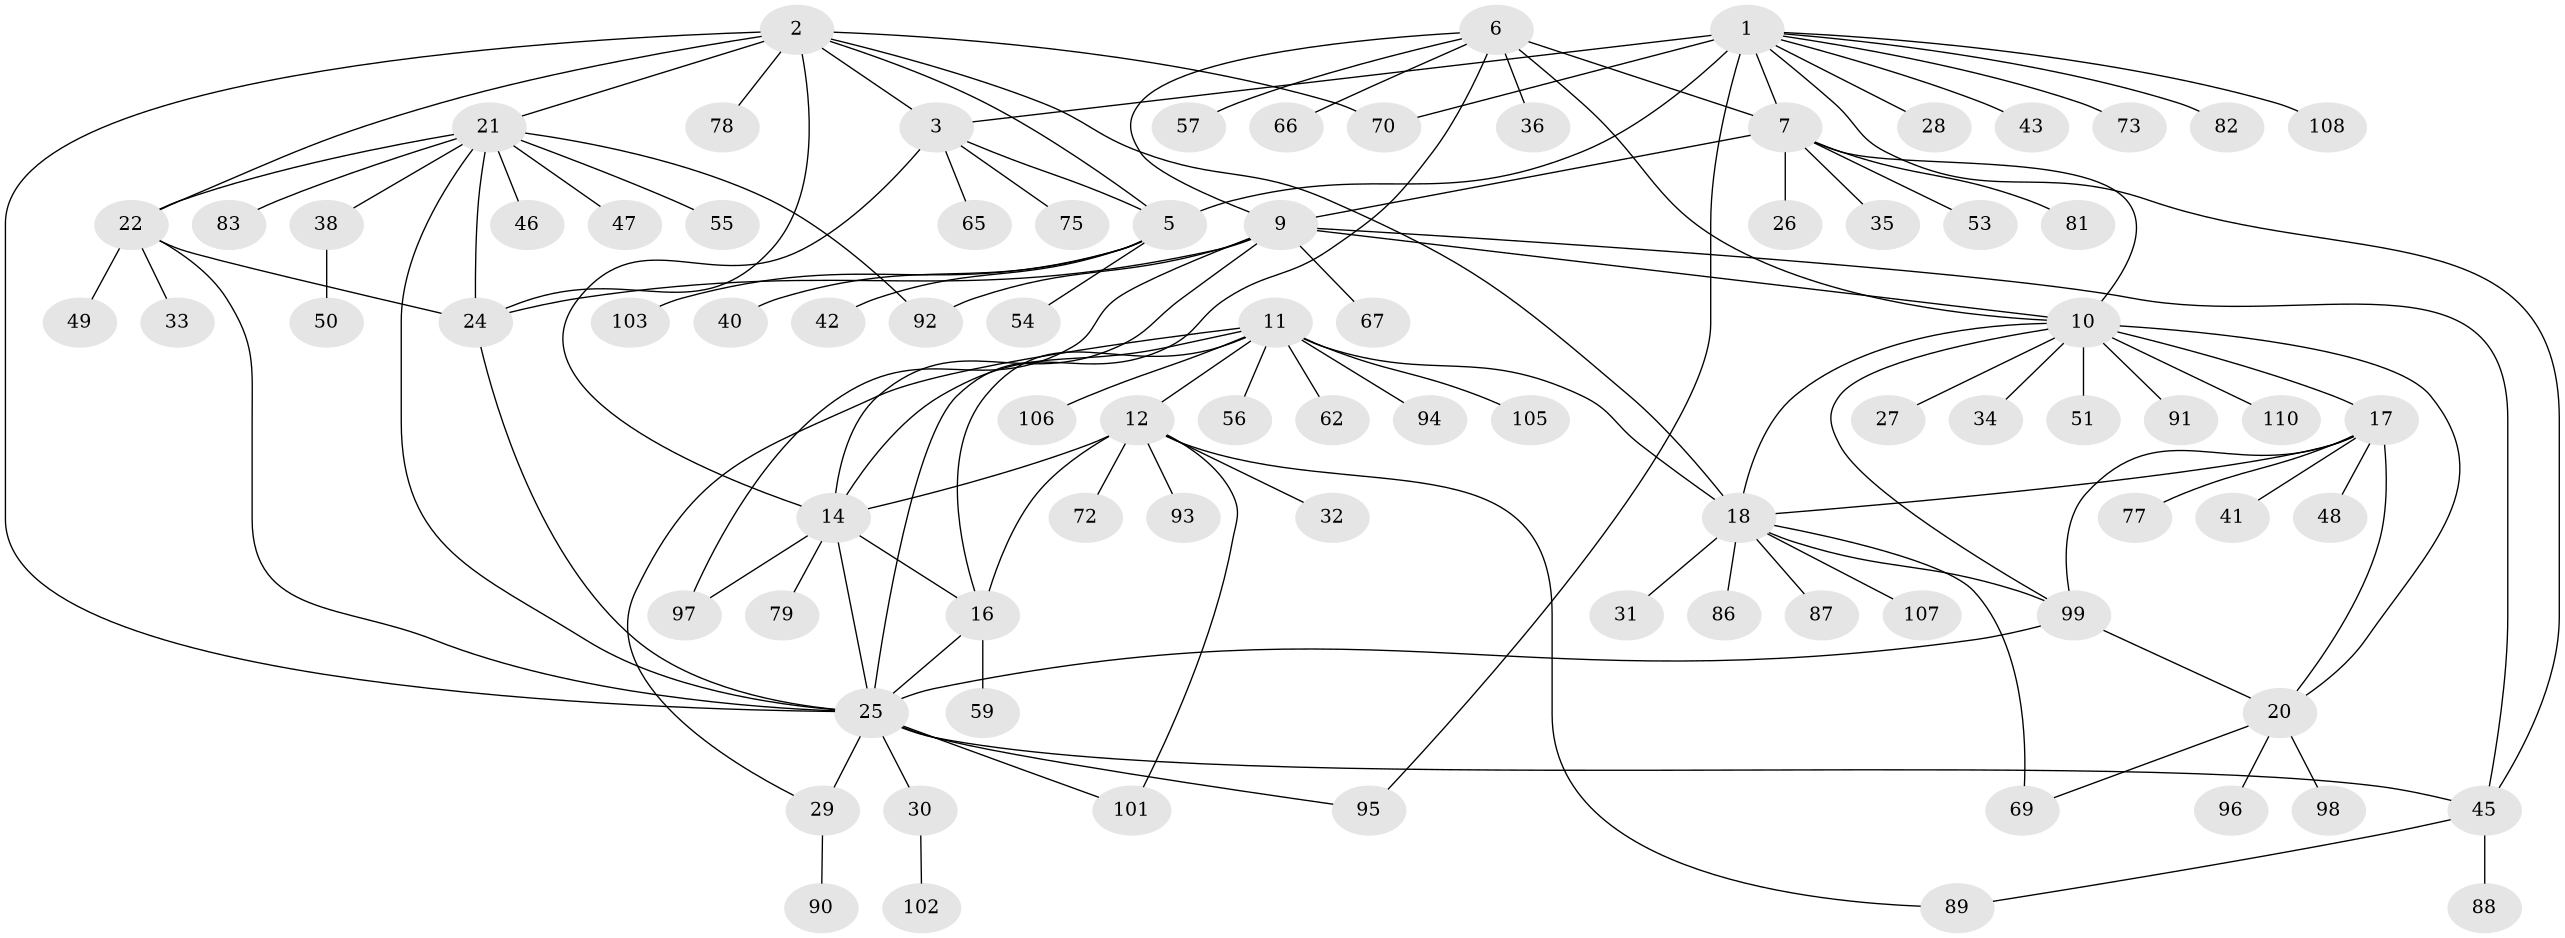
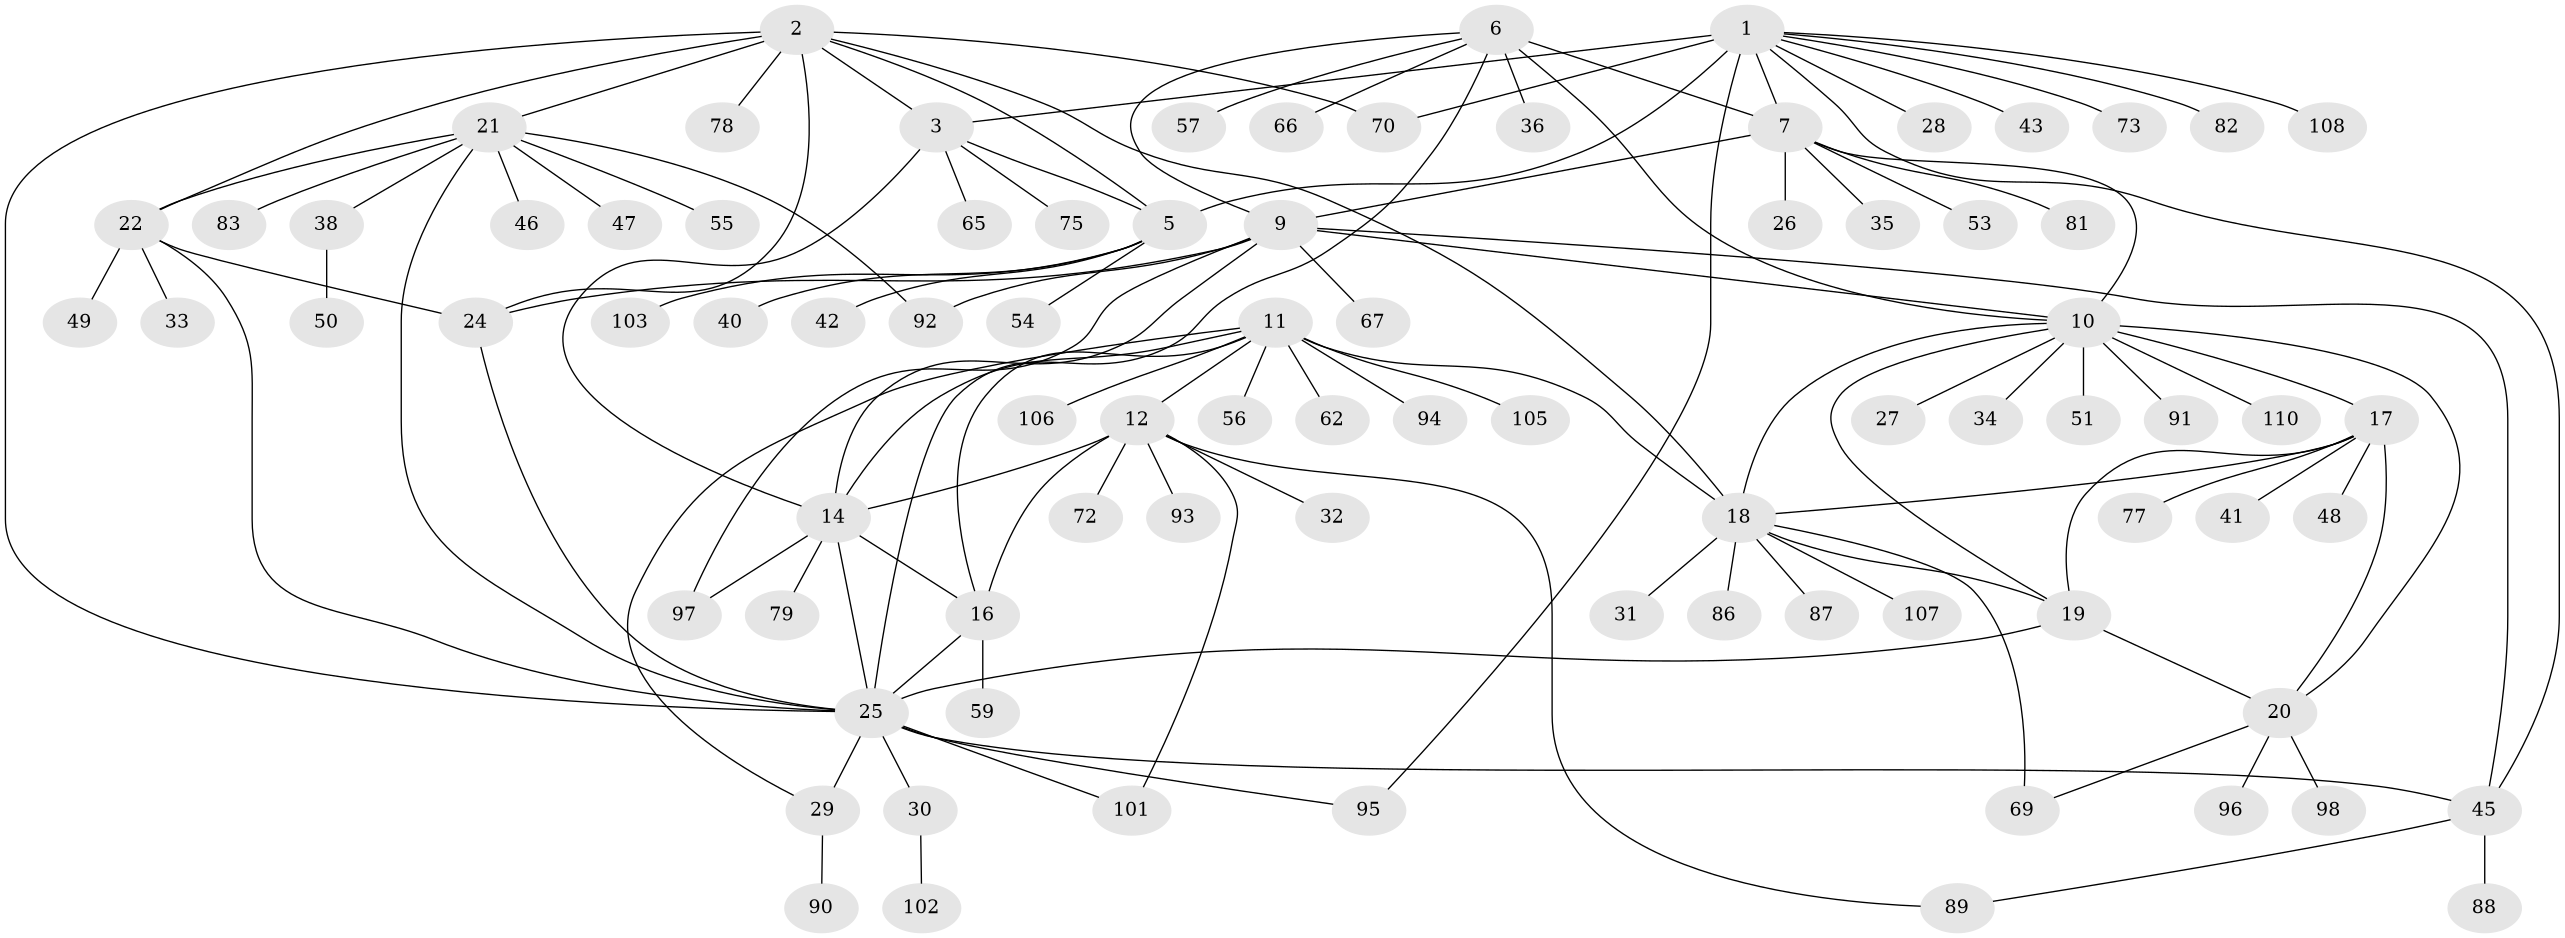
edge "21" -- "24": removed
node "99": label "99" -> "19"
